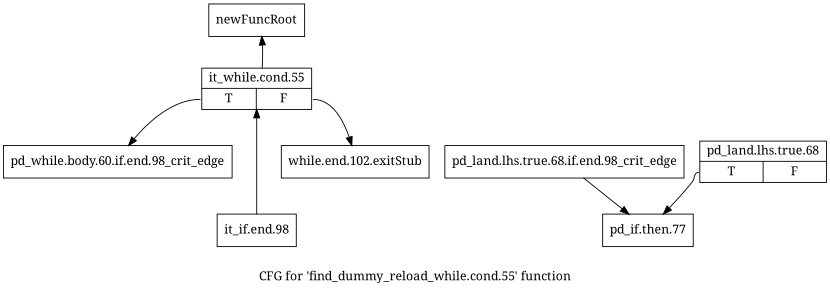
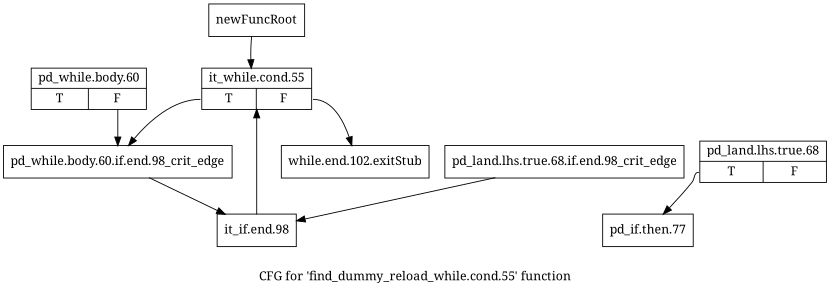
edge "it_while.cond.55" -> "newFuncRoot": reversed
node "pd_while.body.60": added
edge "pd_land.lhs.true.68.if.end.98_crit_edge" -> "pd_if.then.77": now "pd_land.lhs.true.68.if.end.98_crit_edge" -> "it_if.end.98"
edge "pd_while.body.60.if.end.98_crit_edge" -> "it_if.end.98": added
